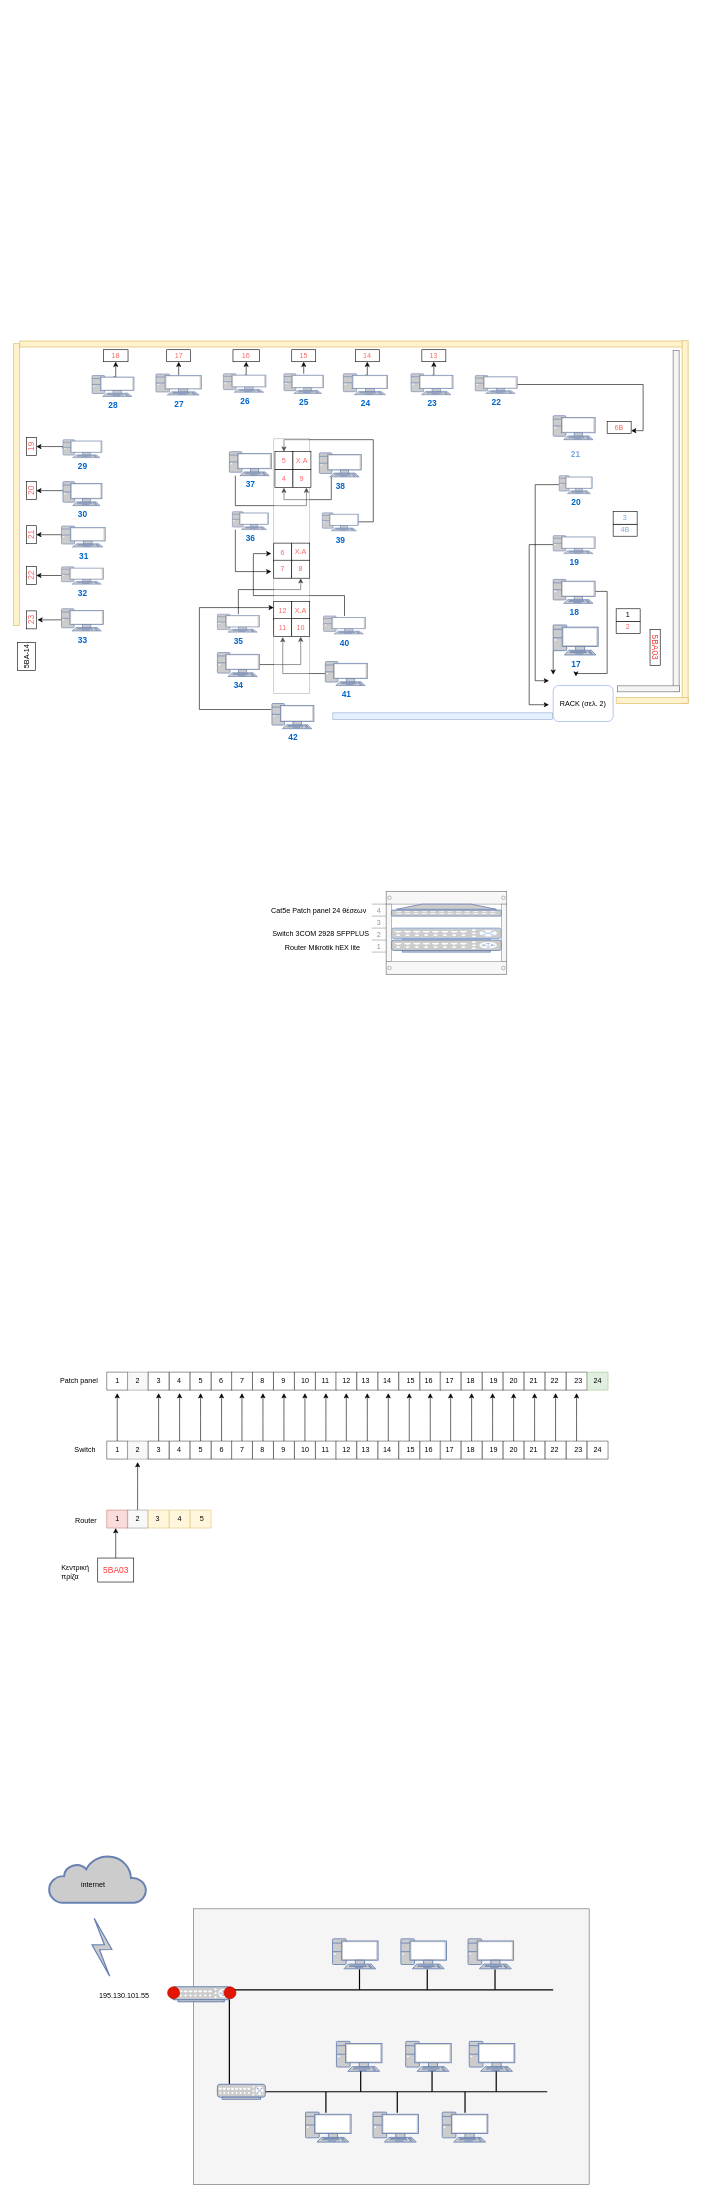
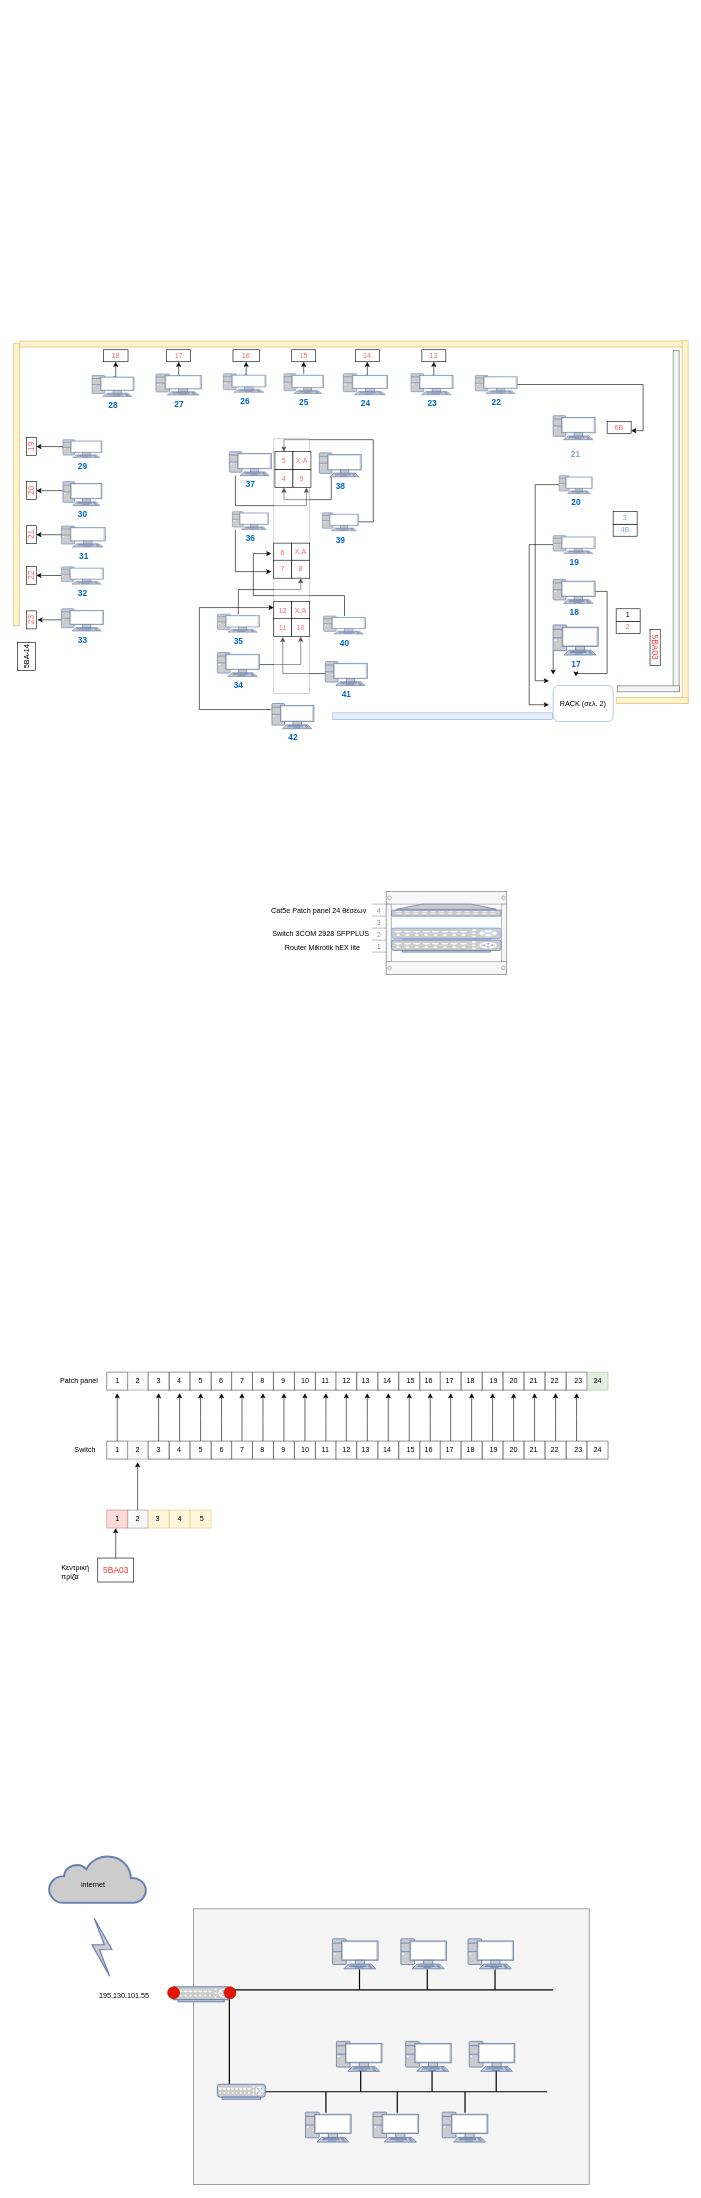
node "Router": removed
